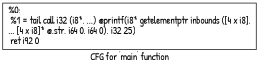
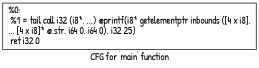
node "%0:": text "ret i92 0" -> "ret i32 0"
